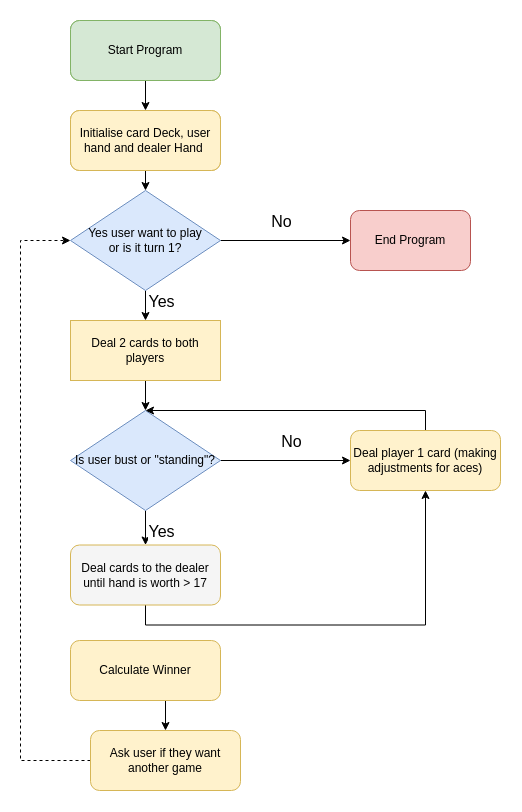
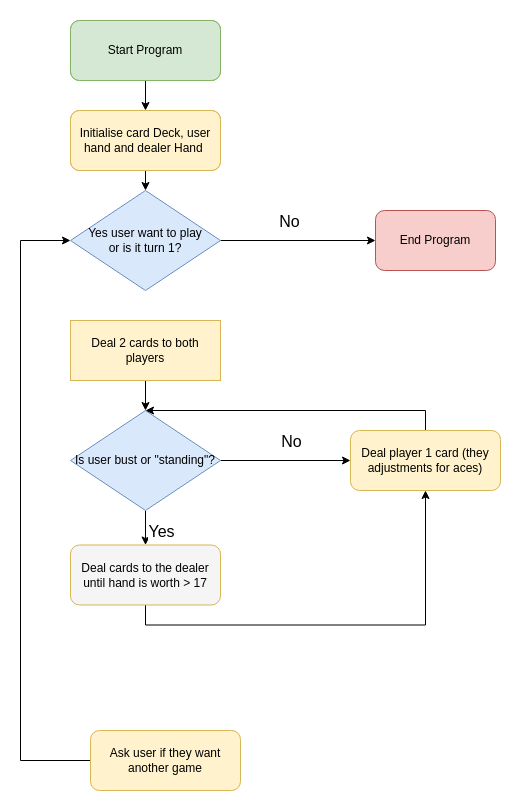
node "End Program": moved (411, 241) -> (436, 241)
edge "Yes user want to play or is it turn 1?" -> "Deal 2 cards to both players": removed, label "Yes"
node "Deal player 1 card (making adjustments for aces)": label "Deal player 1 card (making adjustments for aces)" -> "Deal player 1 card (they adjustments for aces)"
edge "Ask user if they want another game" -> "Yes user want to play or is it turn 1?": style dashed -> solid
node "Calculate Winner": removed
edge "Calculate Winner" -> "Ask user if they want another game": removed
